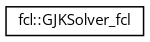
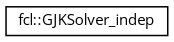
node "fcl::GJKSolver_fcl": label "fcl::GJKSolver_fcl" -> "fcl::GJKSolver_indep"
